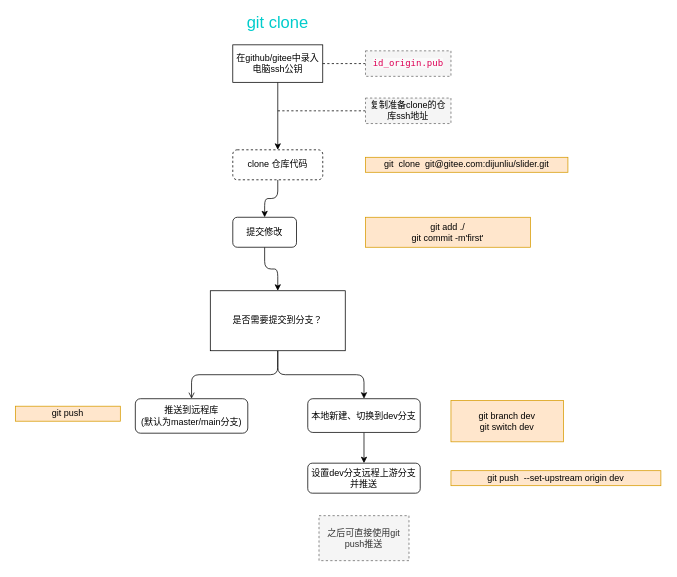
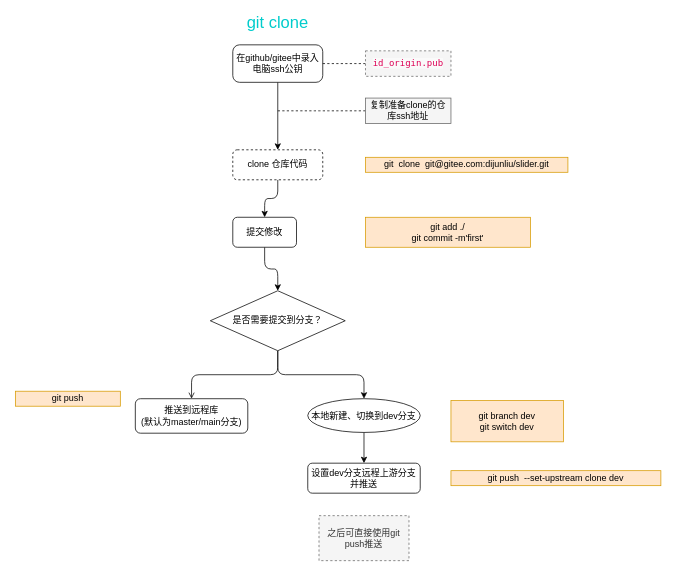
node "在github/gitee中录入电脑ssh公钥": shape rectangle -> rounded rectangle
node "复制准备clone的仓库ssh地址": style dashed -> solid
node "是否需要提交到分支？": shape rectangle -> diamond
node "git push": moved (68, 414) -> (68, 399)
node "本地新建、切换到dev分支": shape rounded rectangle -> ellipse
node "git push --set-upstream origin dev": label "git push --set-upstream origin dev" -> "git push --set-upstream clone dev"
